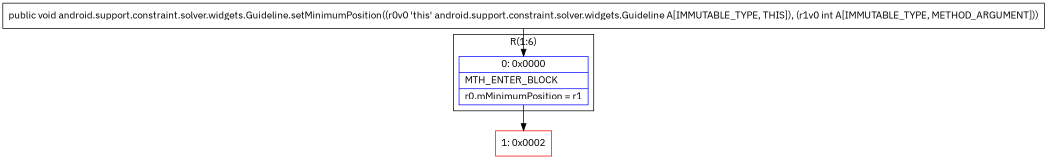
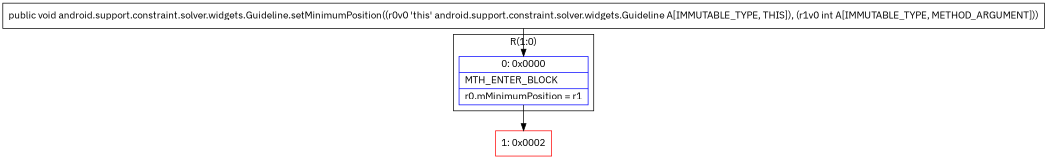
cluster "R(1:6)": label "R(1:6)" -> "R(1:0)"
